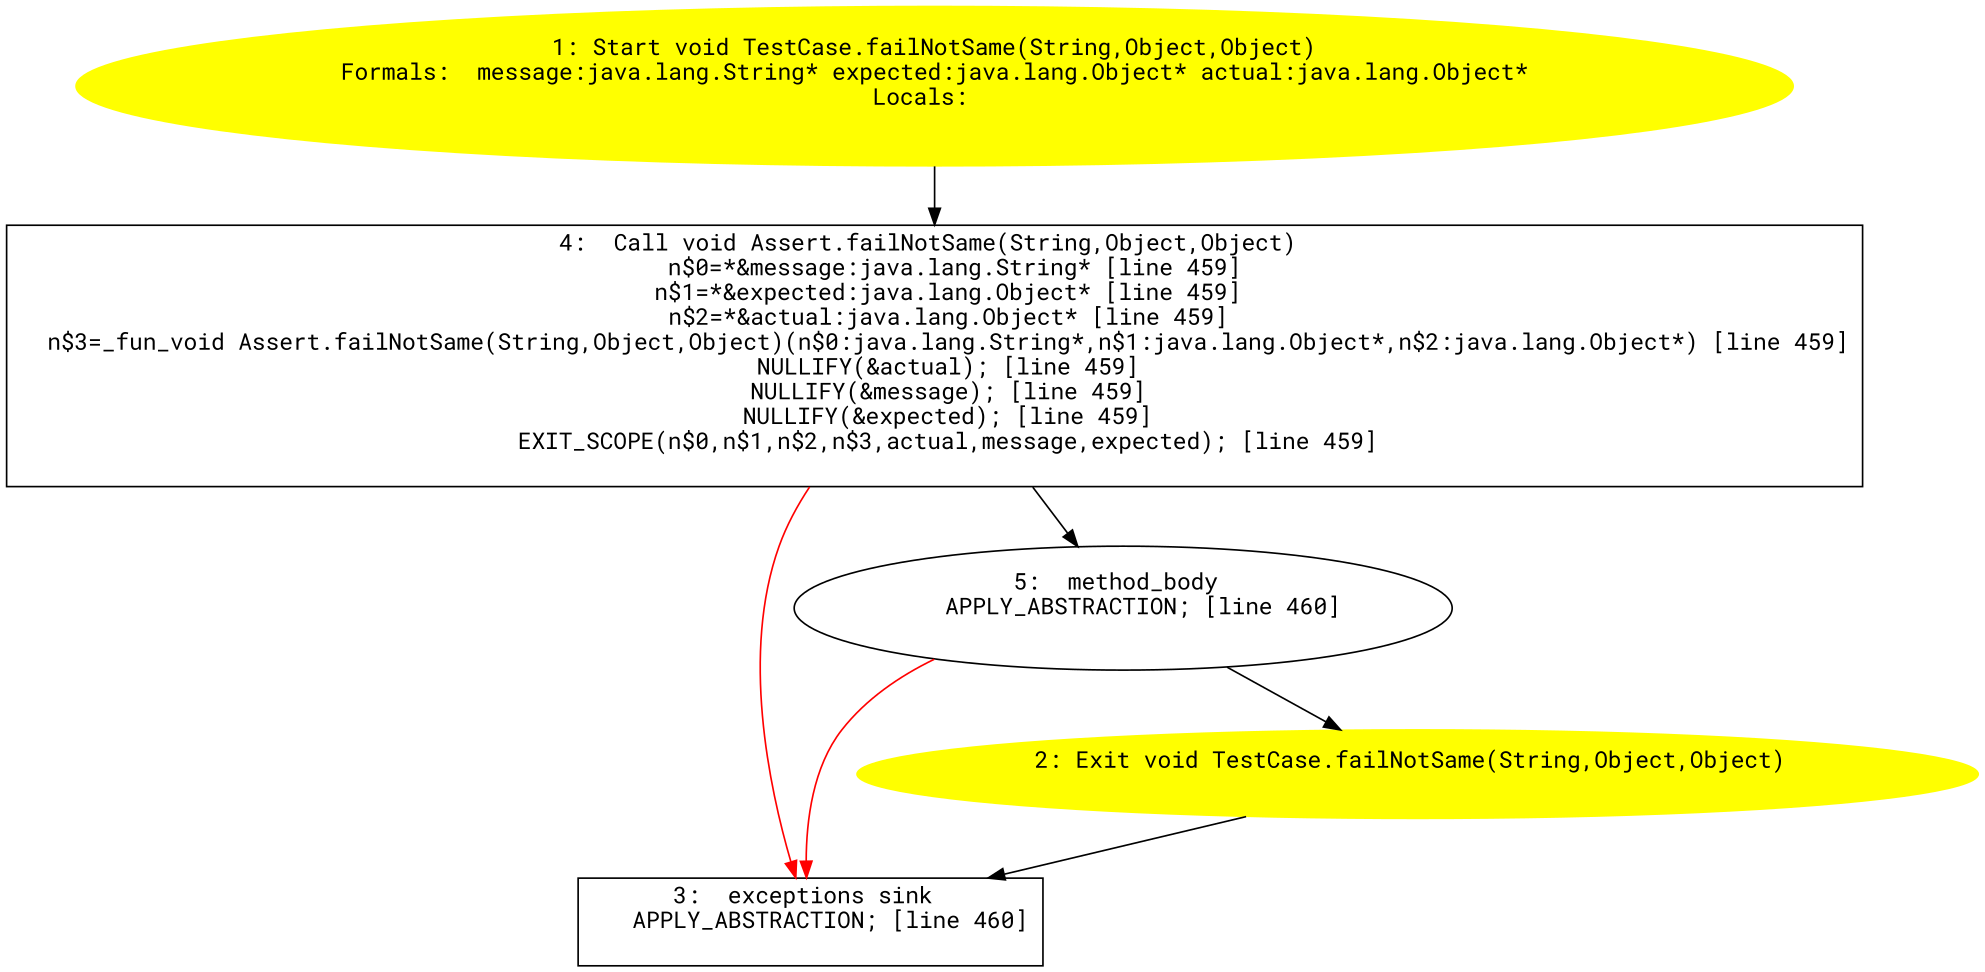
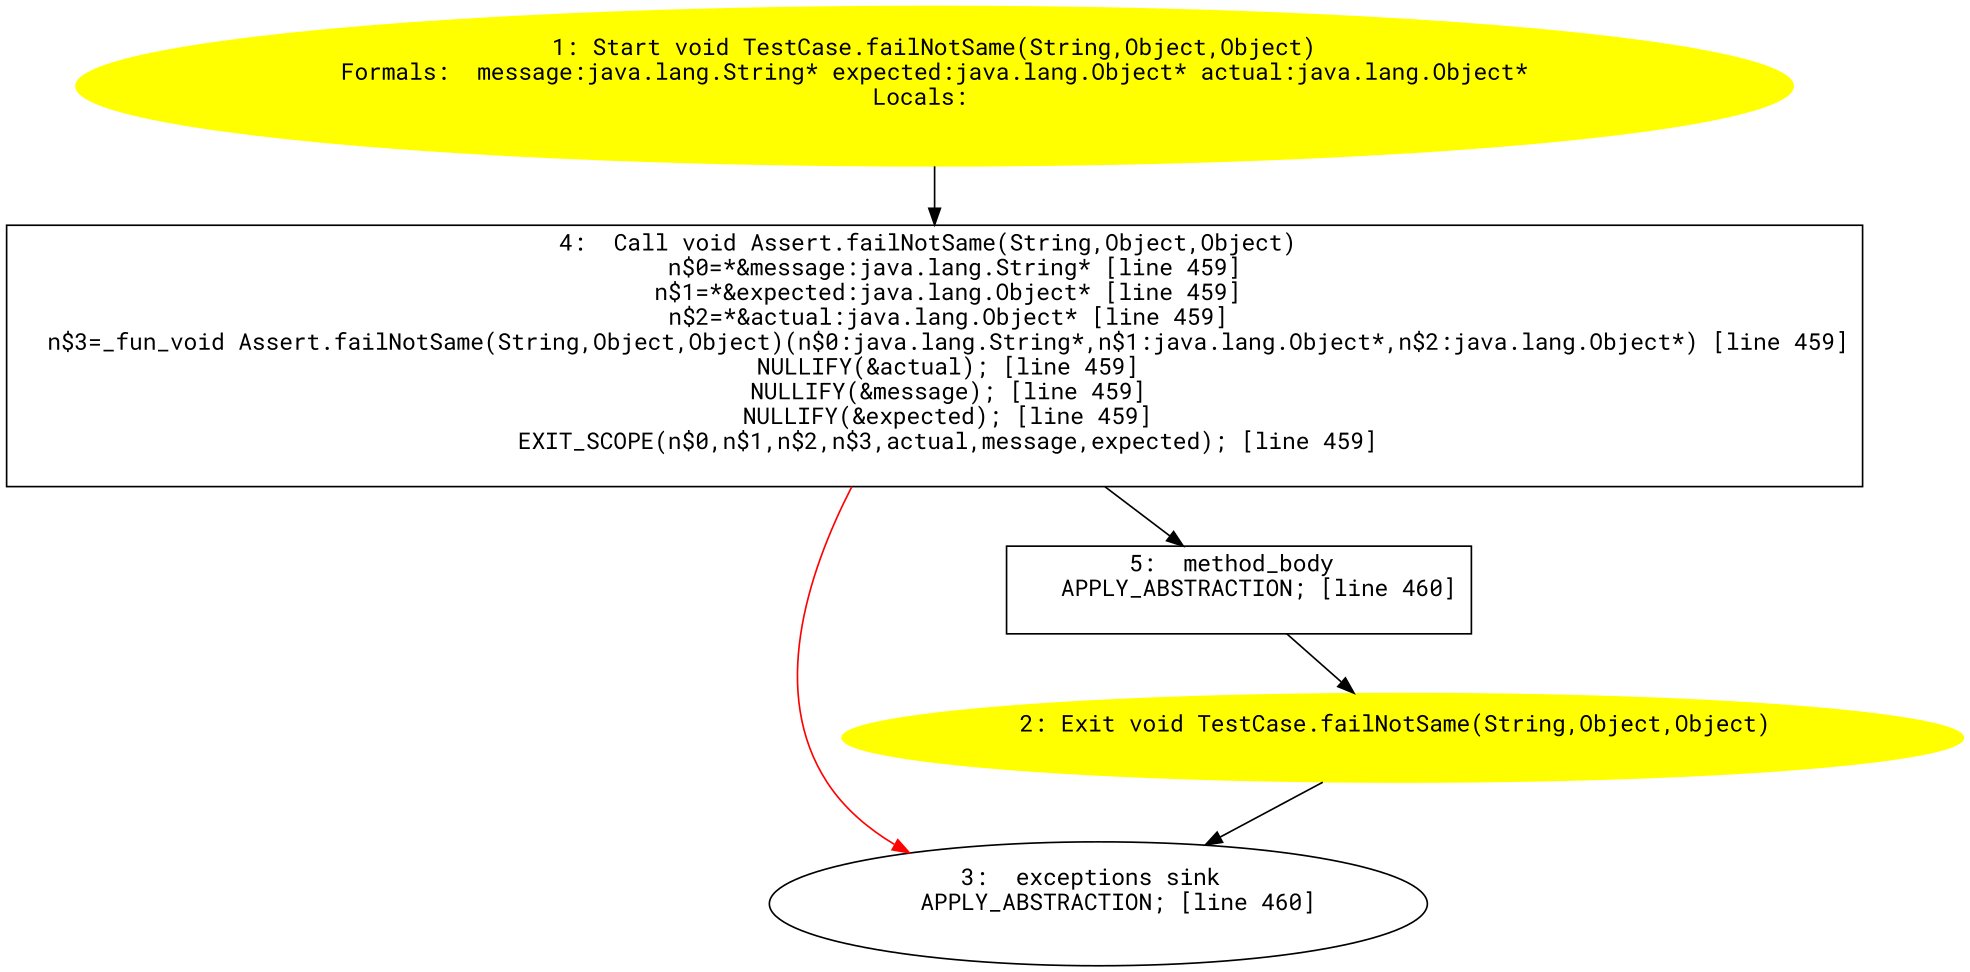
node "5:  method_body APPLY_ABSTRACTION; [line 460]": shape ellipse -> box
edge "5:  method_body APPLY_ABSTRACTION; [line 460]" -> "3:  exceptions sink APPLY_ABSTRACTION; [line 460]": removed
node "3:  exceptions sink APPLY_ABSTRACTION; [line 460]": shape box -> ellipse
